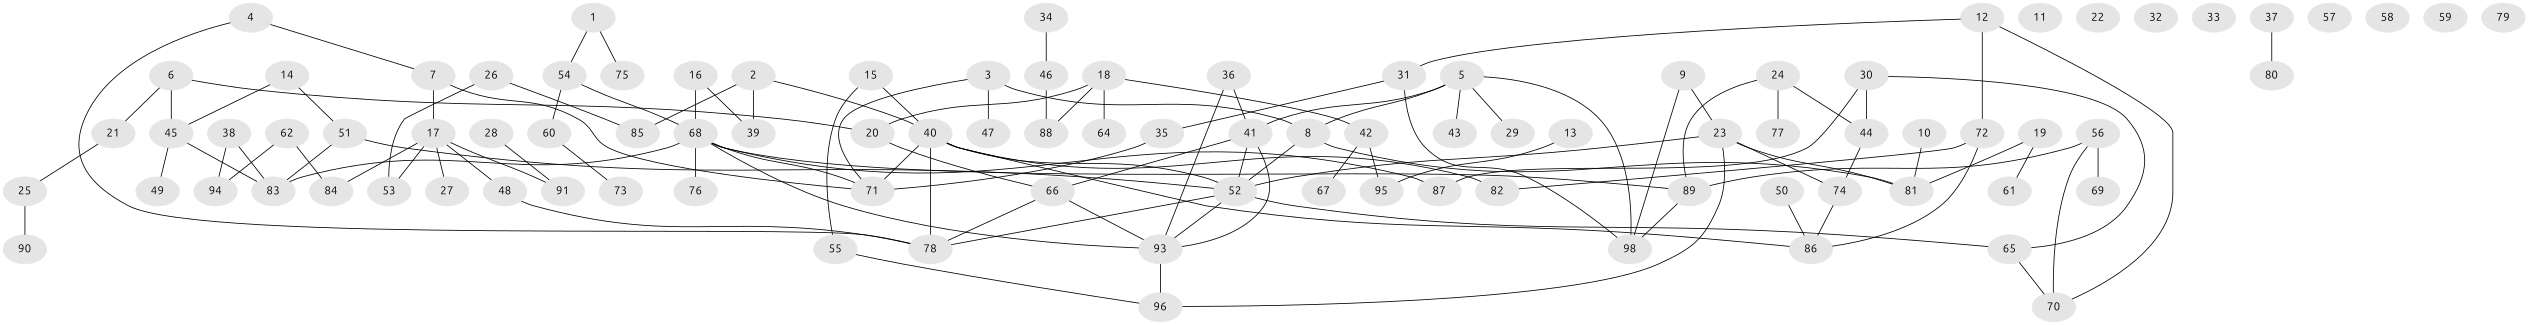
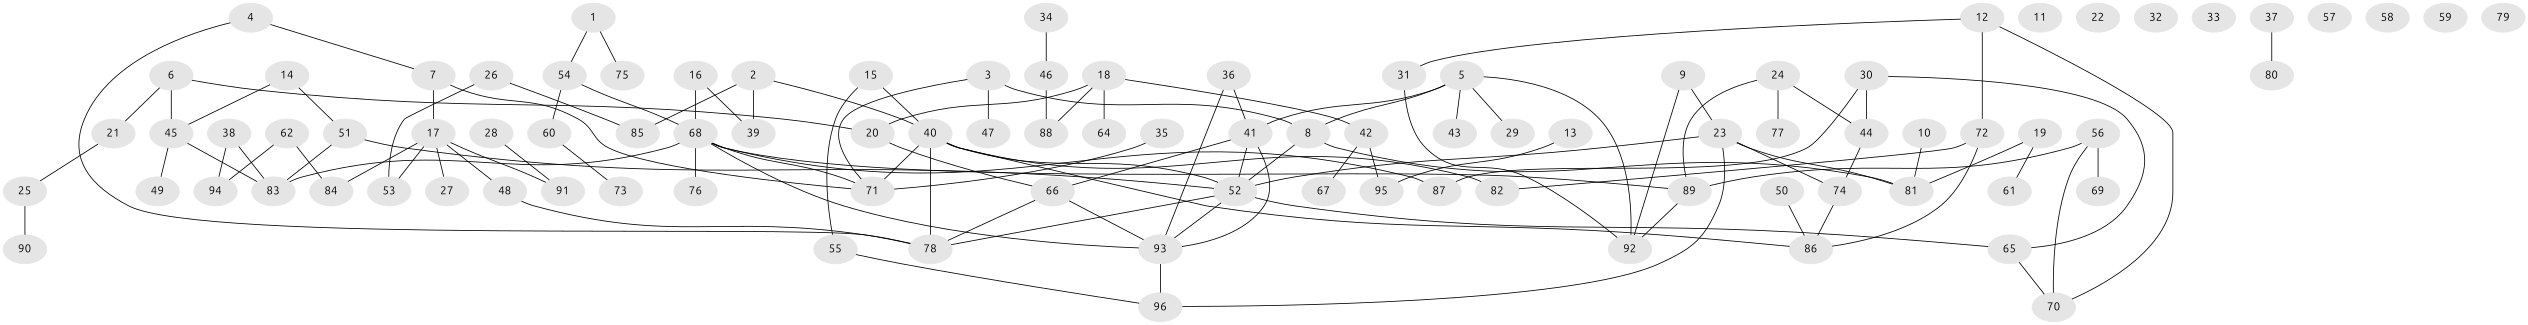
edge "31" -- "35": removed
node "98": label "98" -> "92"
